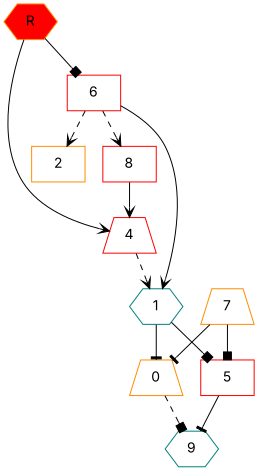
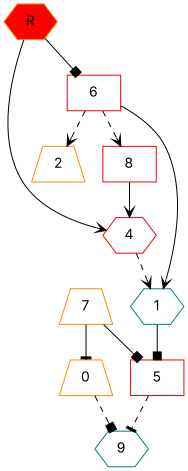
node "2": shape box -> trapezium
node "4": shape trapezium -> hexagon
edge "1" -> "0": removed
edge "5" -> "9": style solid -> dashed
